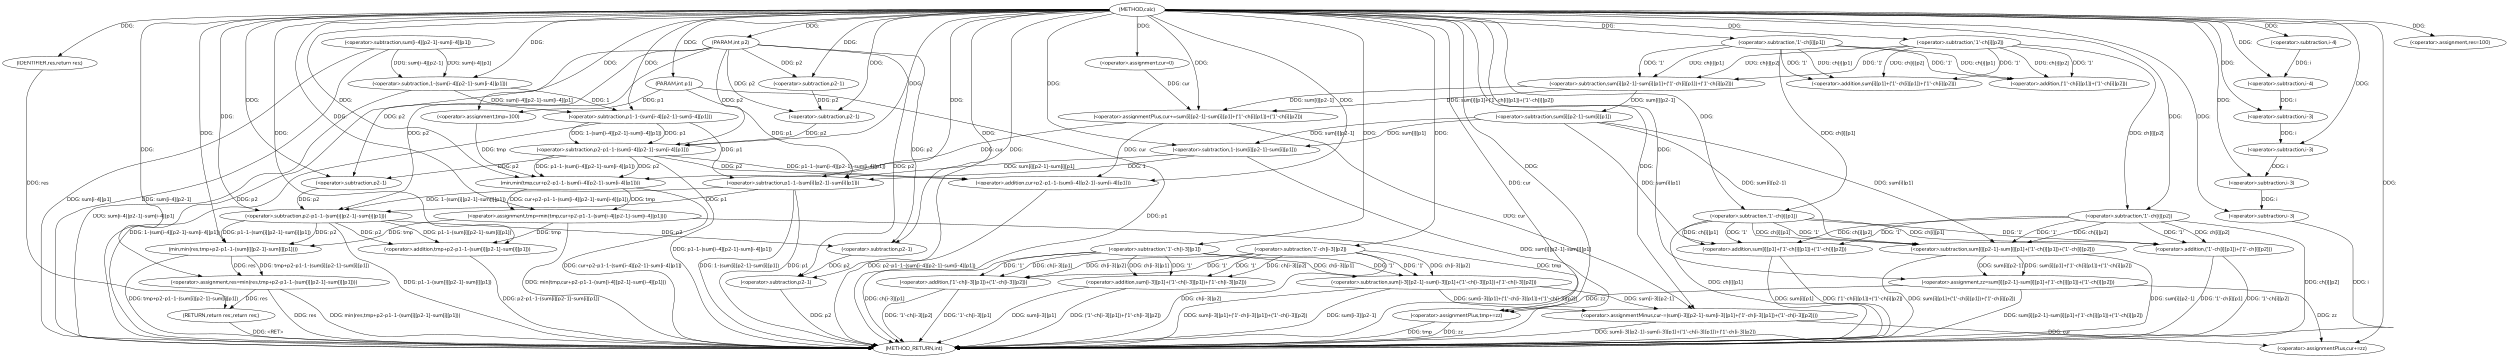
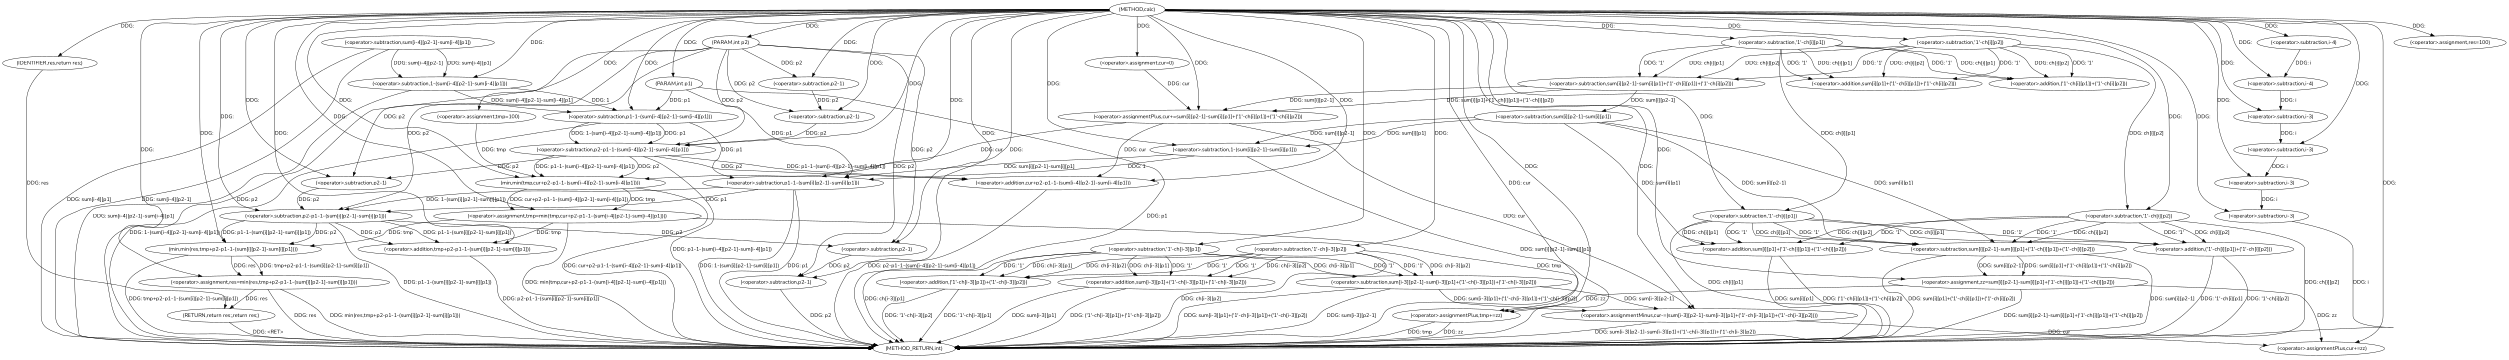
edge "(PARAM,int p1)" -> "(<operator>.assignment,tmp=100)": now "(PARAM,int p1)" -> "(<operator>.subtraction,p1-1-(sum[i-4][p2-1]-sum[i-4][p1]))"
